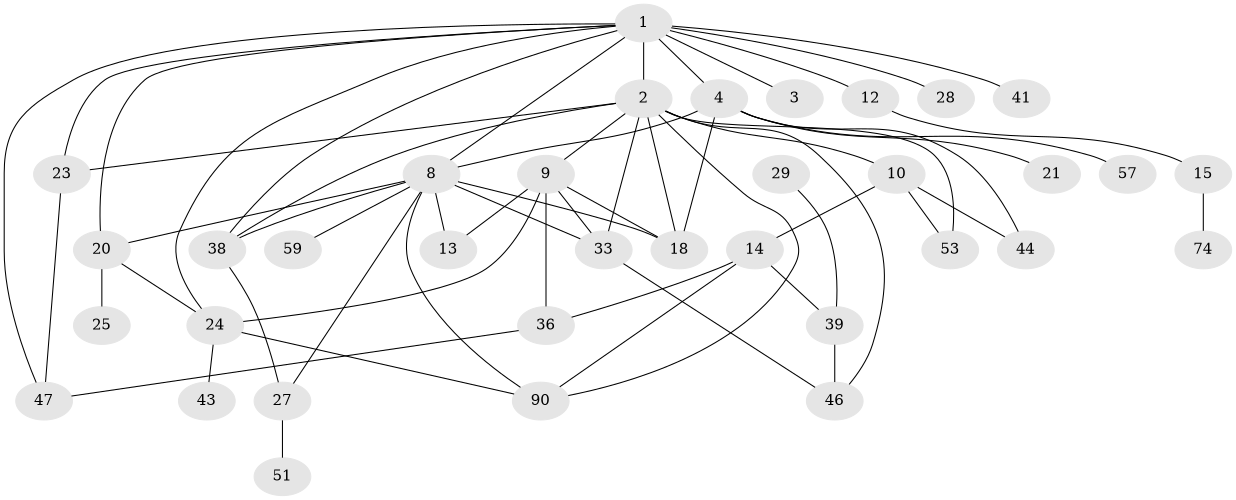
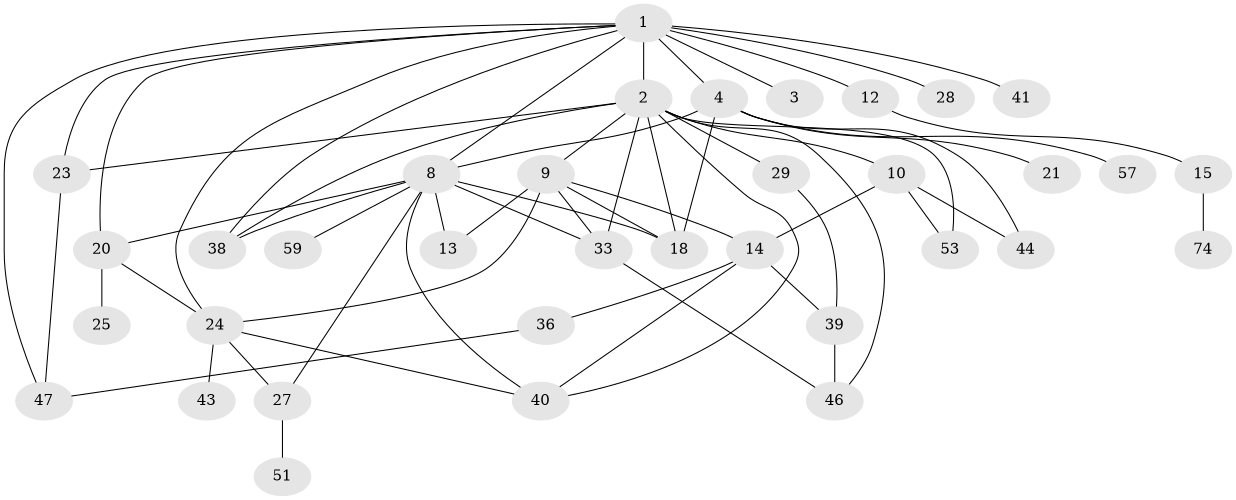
edge "2" -- "29": added
edge "9" -- "36": now "9" -- "14"
edge "38" -- "27": now "24" -- "27"
node "90": label "90" -> "40"
